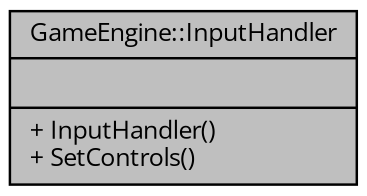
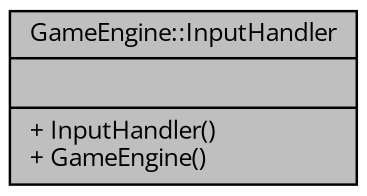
node "GameEngine::InputHandler": text "+ SetControls()" -> "+ GameEngine()"
